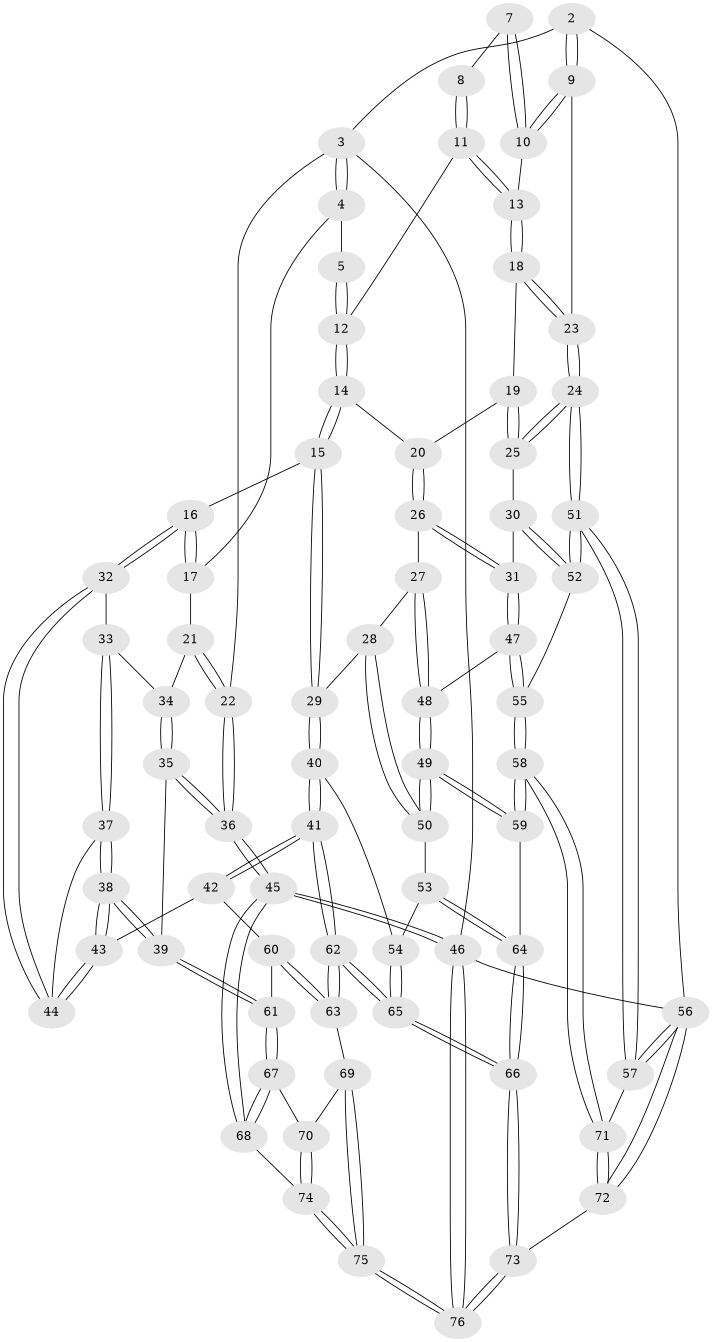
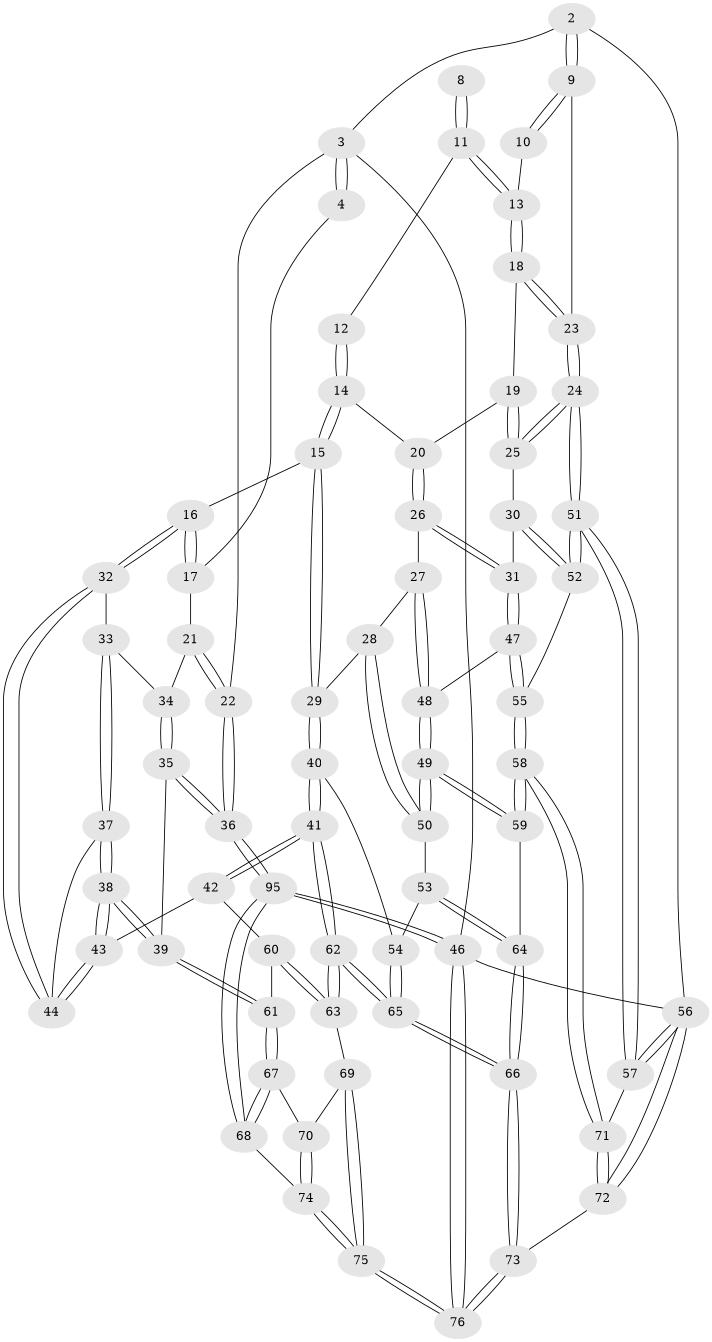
node "7": removed
node "5": removed
node "45": label "45" -> "95"
